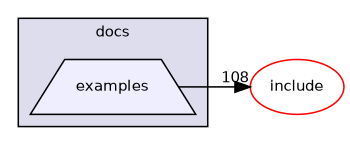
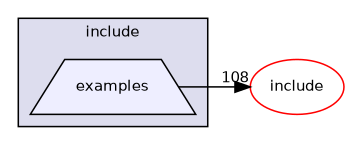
cluster "docs": label "docs" -> "include"
